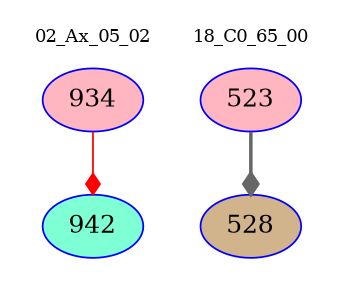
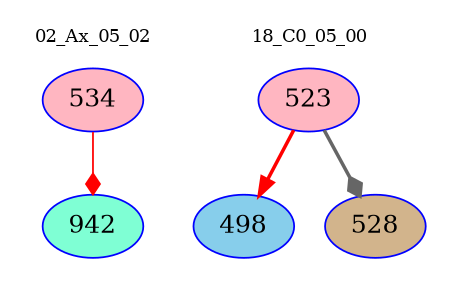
cluster "18_C0_65_00": label "18_C0_65_00" -> "18_C0_05_00"
node "934": label "934" -> "534"
node "498": added
